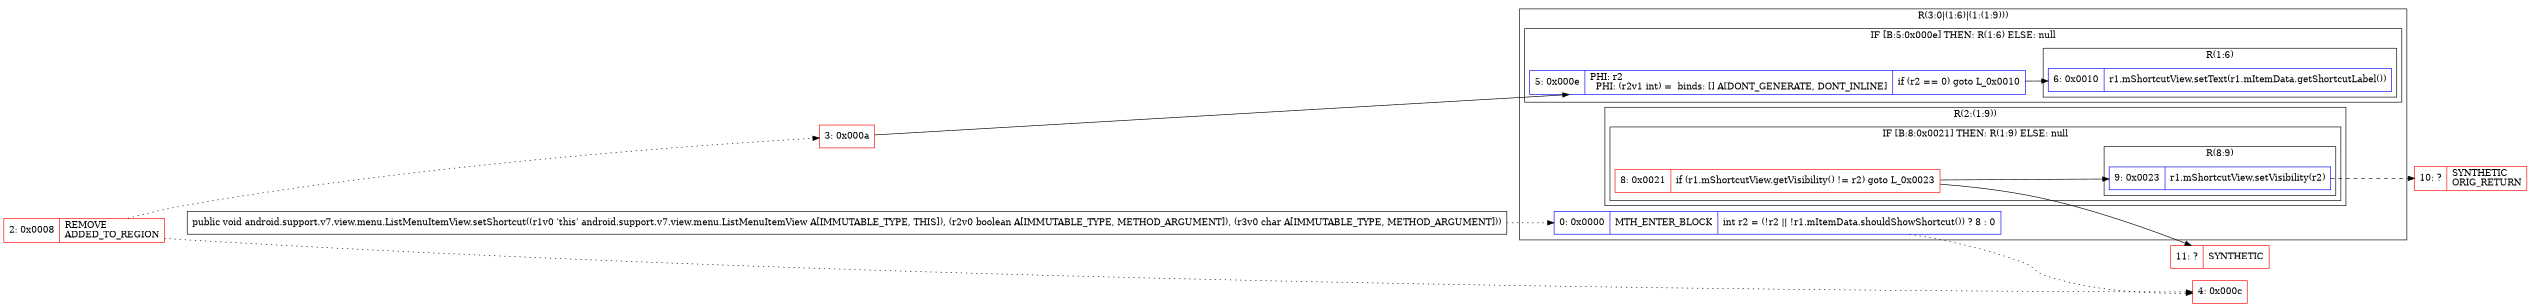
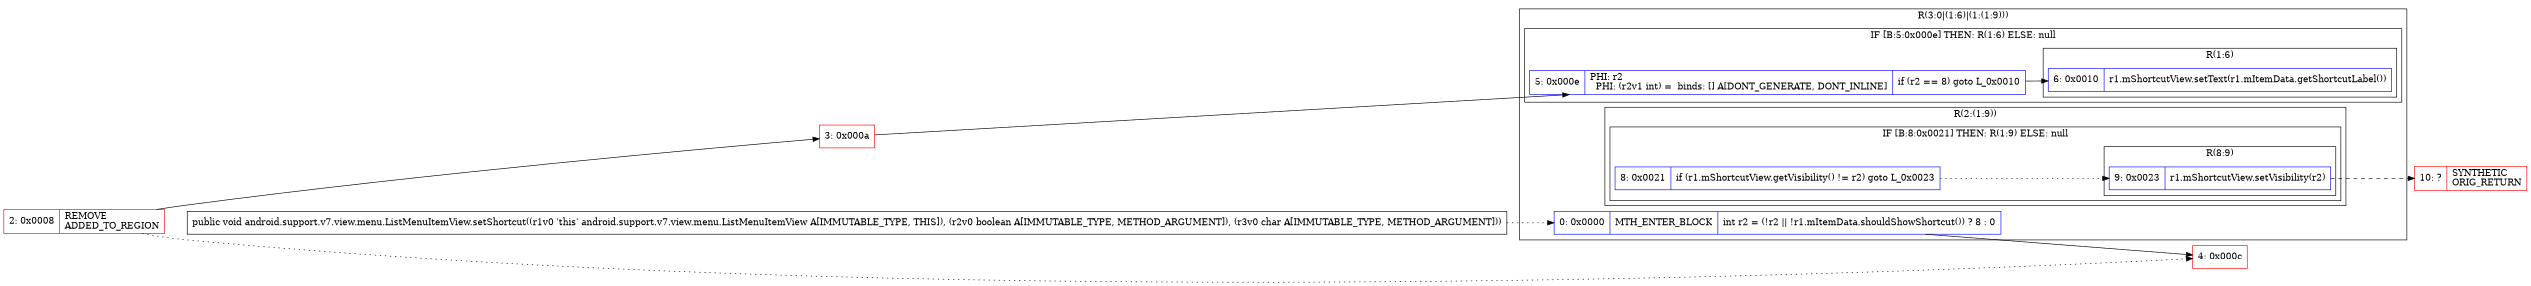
node "5: 0x000e": text "if (r2 == 0) goto L_0x0010" -> "if (r2 == 8) goto L_0x0010"
edge "2: 0x0008" -> "3: 0x000a": style dotted -> solid
edge "8: 0x0021" -> "9: 0x0023": style solid -> dotted
node "8: 0x0021": color red -> blue
node "11: ?": removed
edge "0: 0x0000" -> "4: 0x000c": style dotted -> solid
